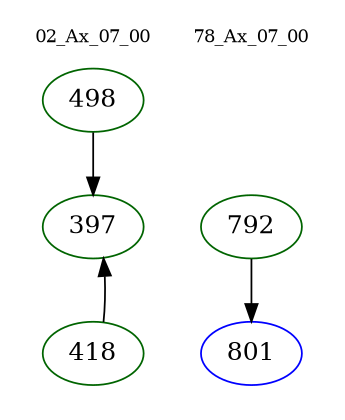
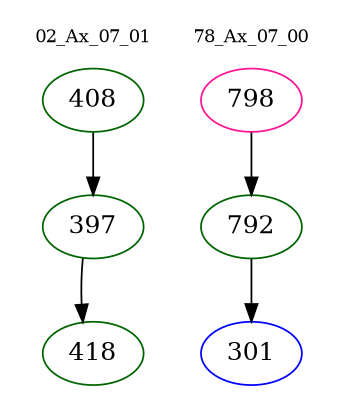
cluster "02_Ax_07_00": label "02_Ax_07_00" -> "02_Ax_07_01"
node "498": label "498" -> "408"
node "798": added
edge "418" -> "397": reversed
node "801": label "801" -> "301"
